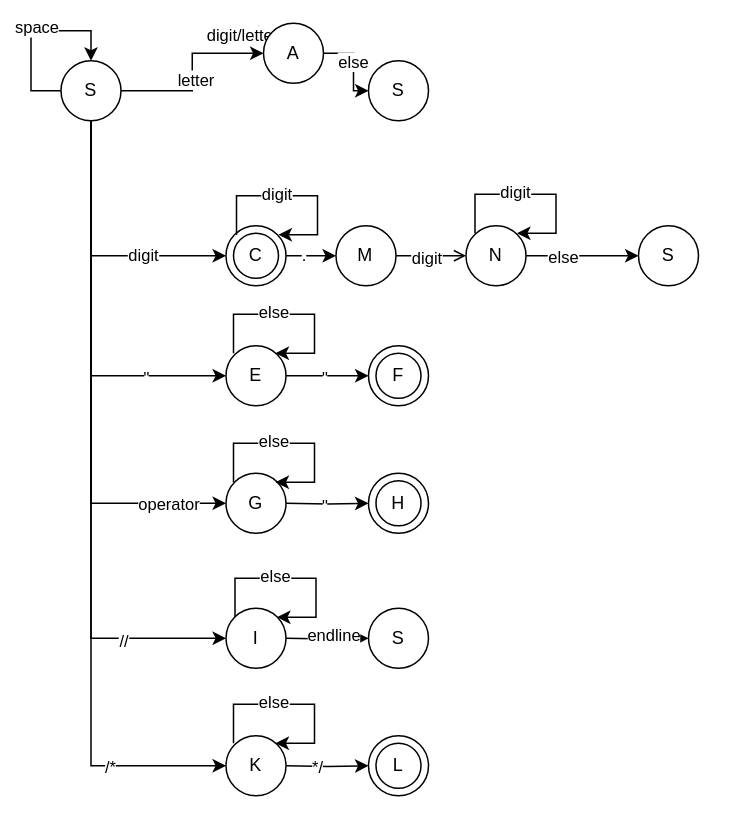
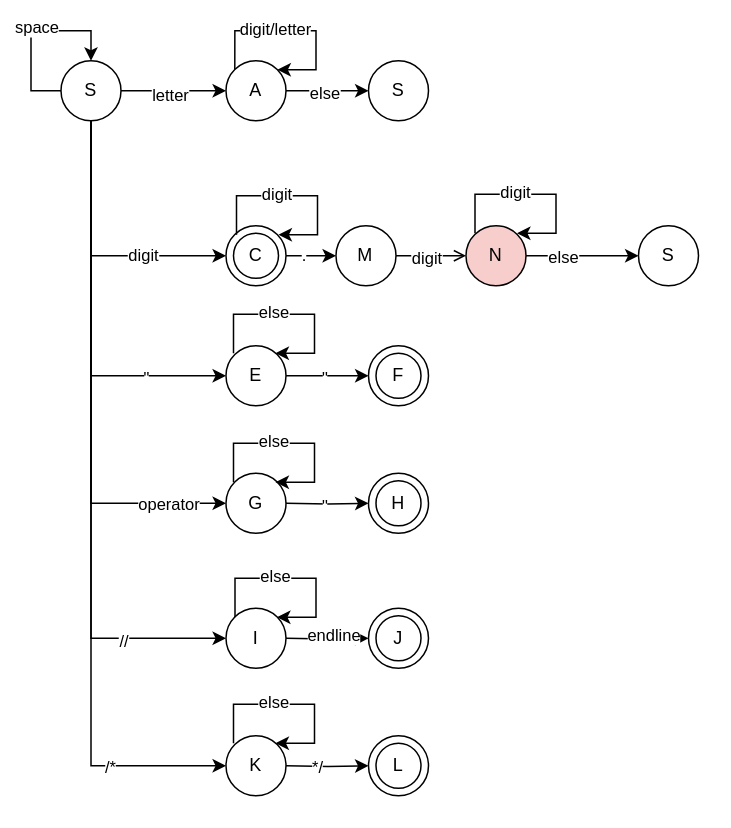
node "A": moved (293, 53) -> (256, 91)
node "N": fillcolor #ffffff -> #f8cecc
node "J": added
